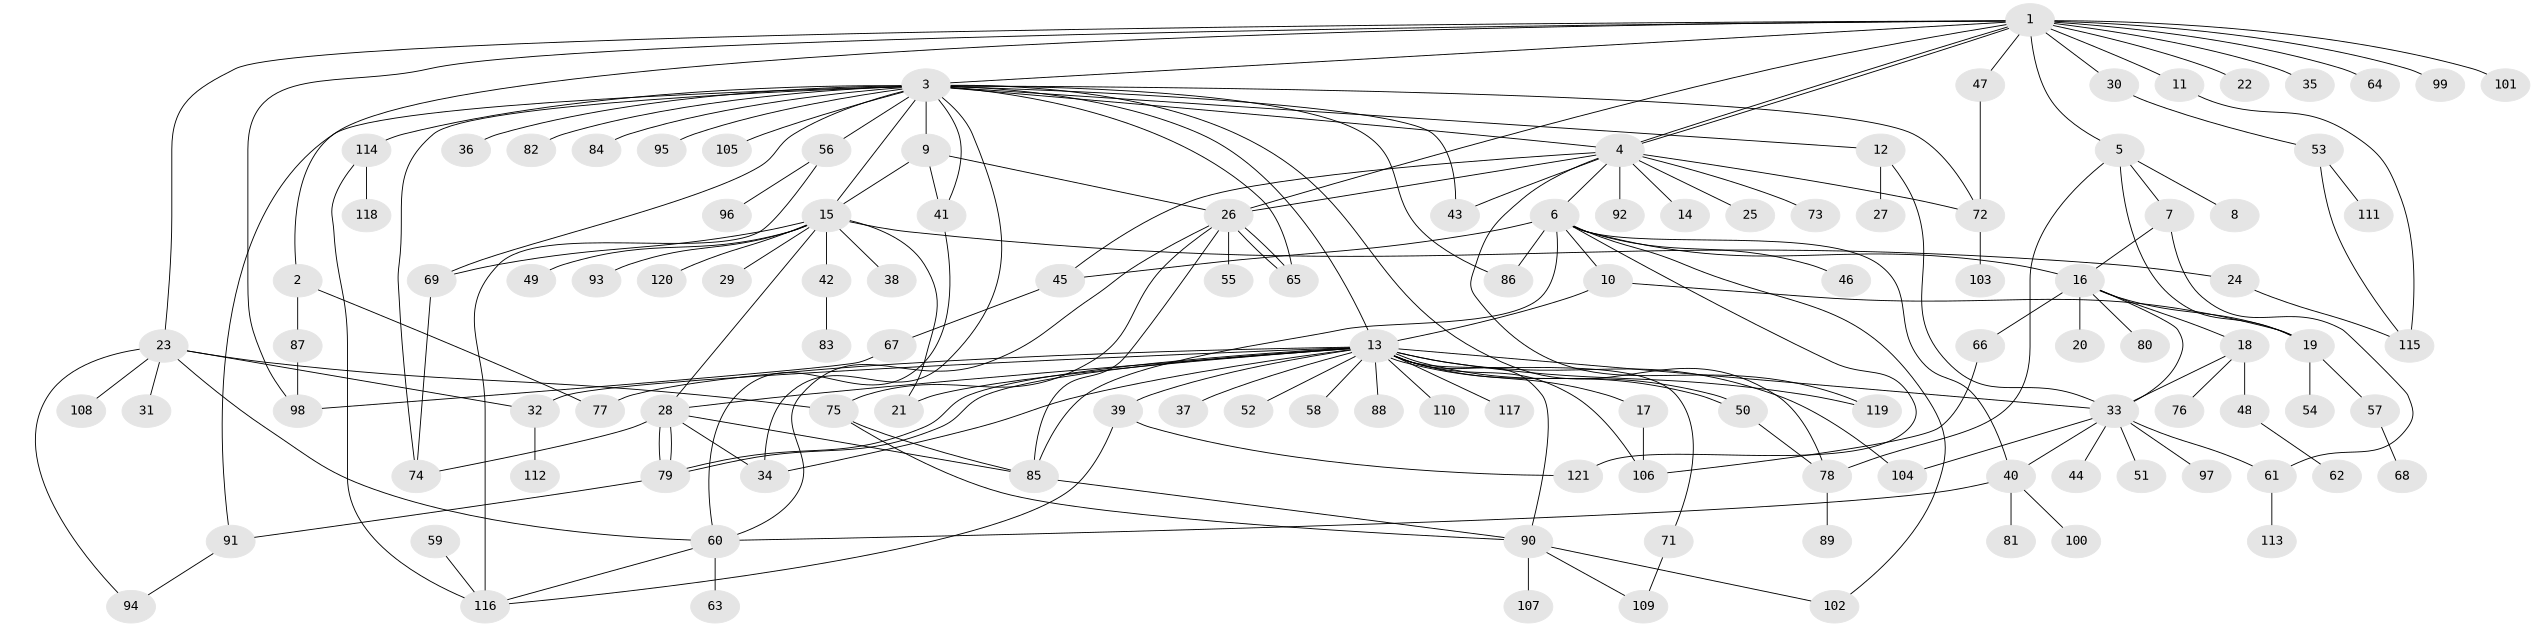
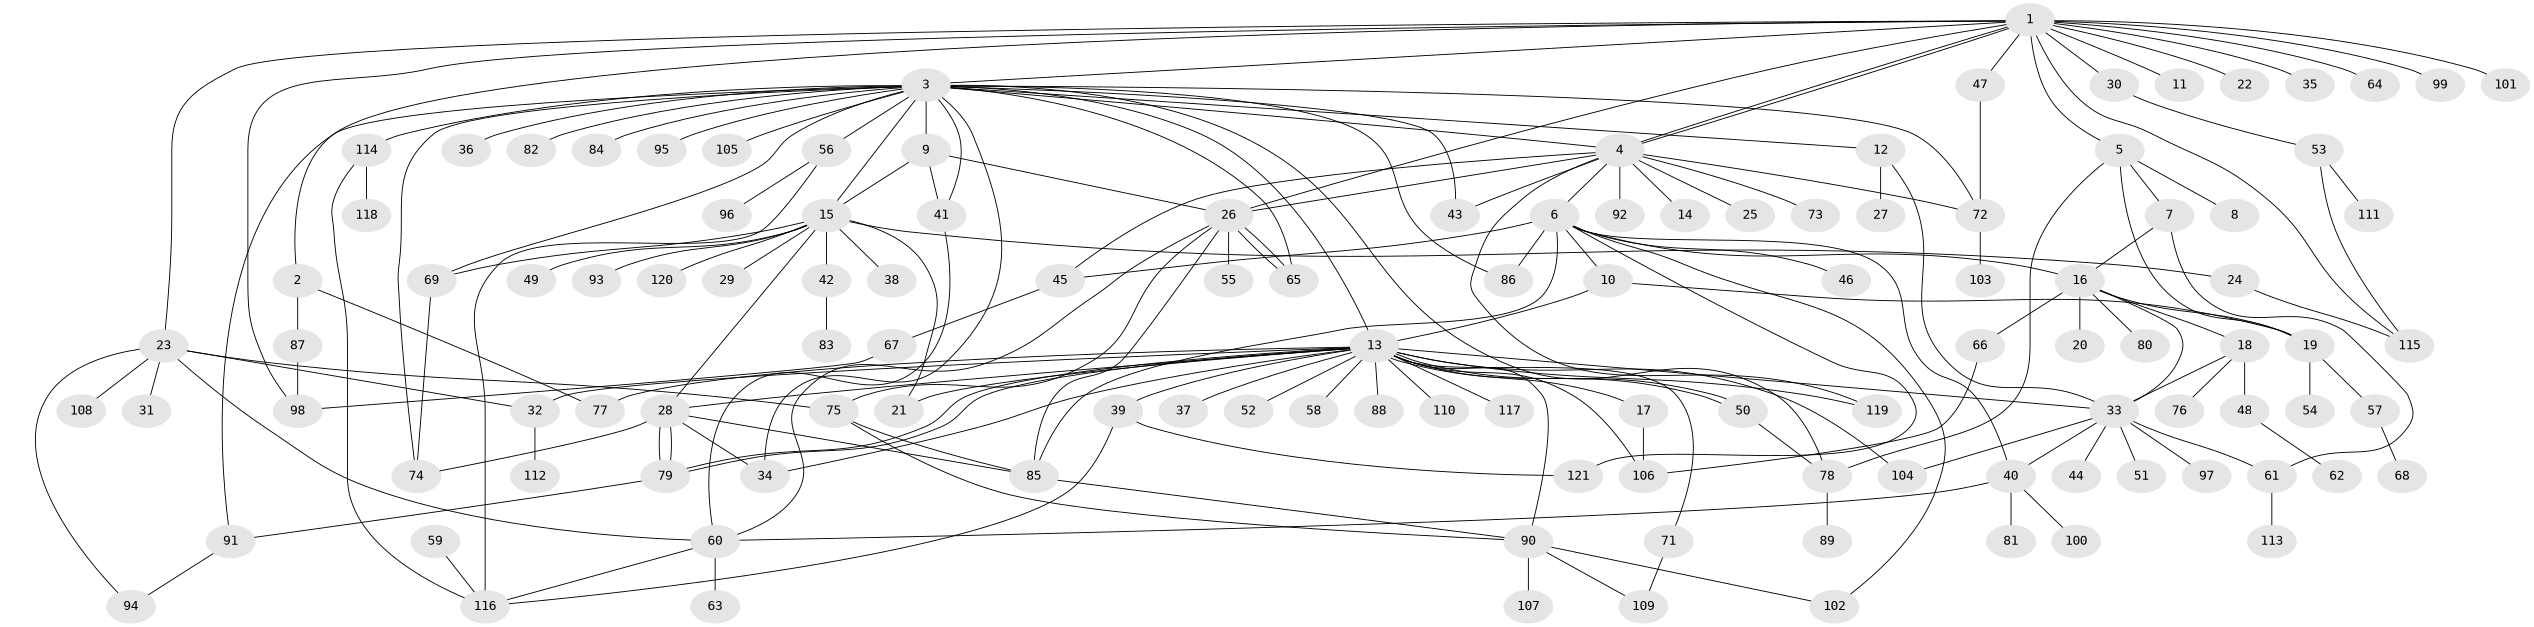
edge "11" -- "115": now "1" -- "115"
